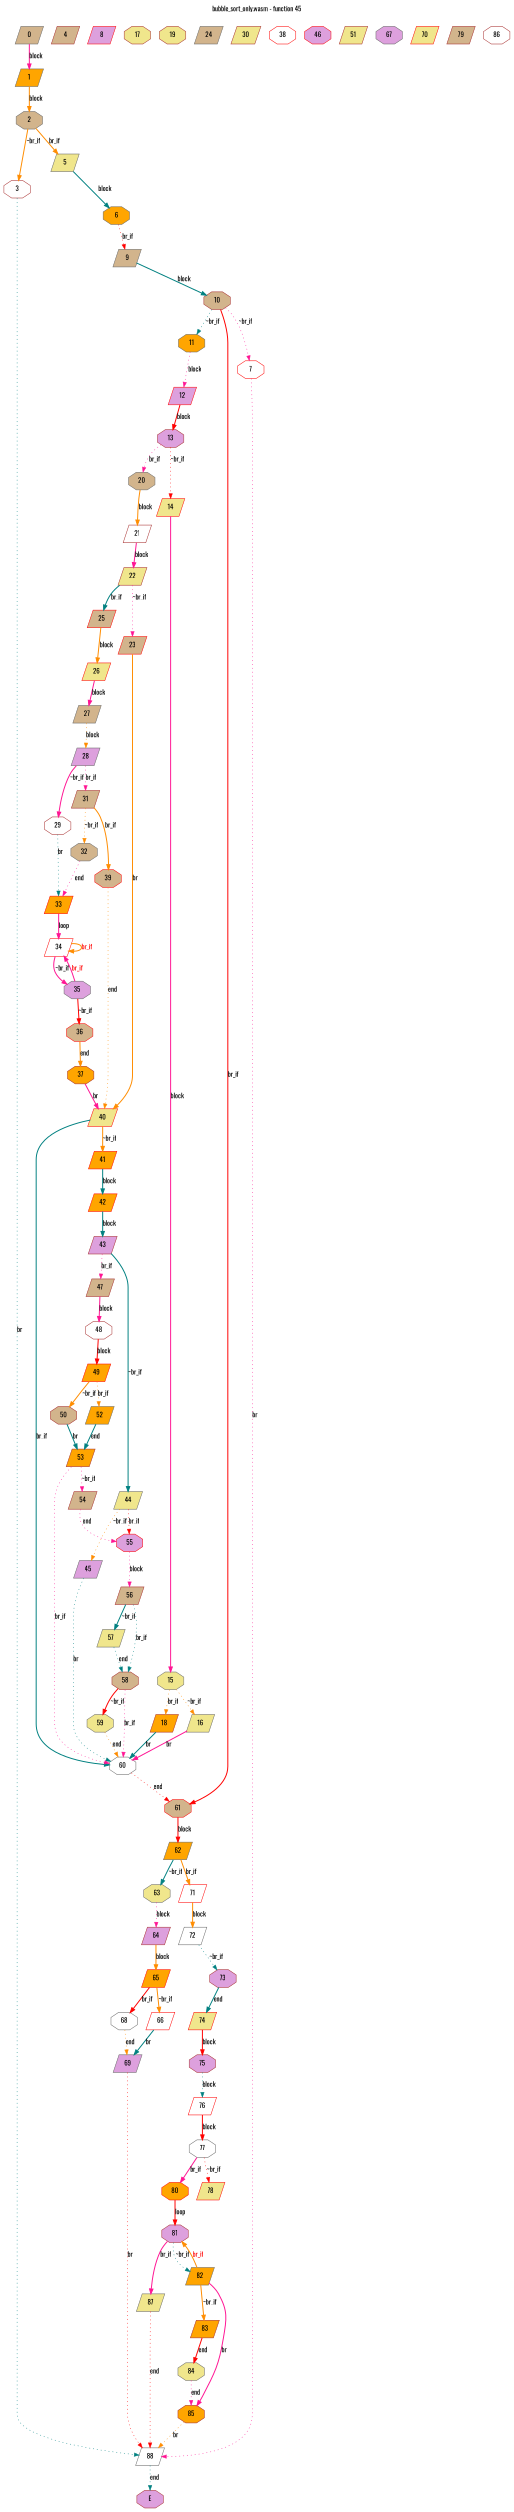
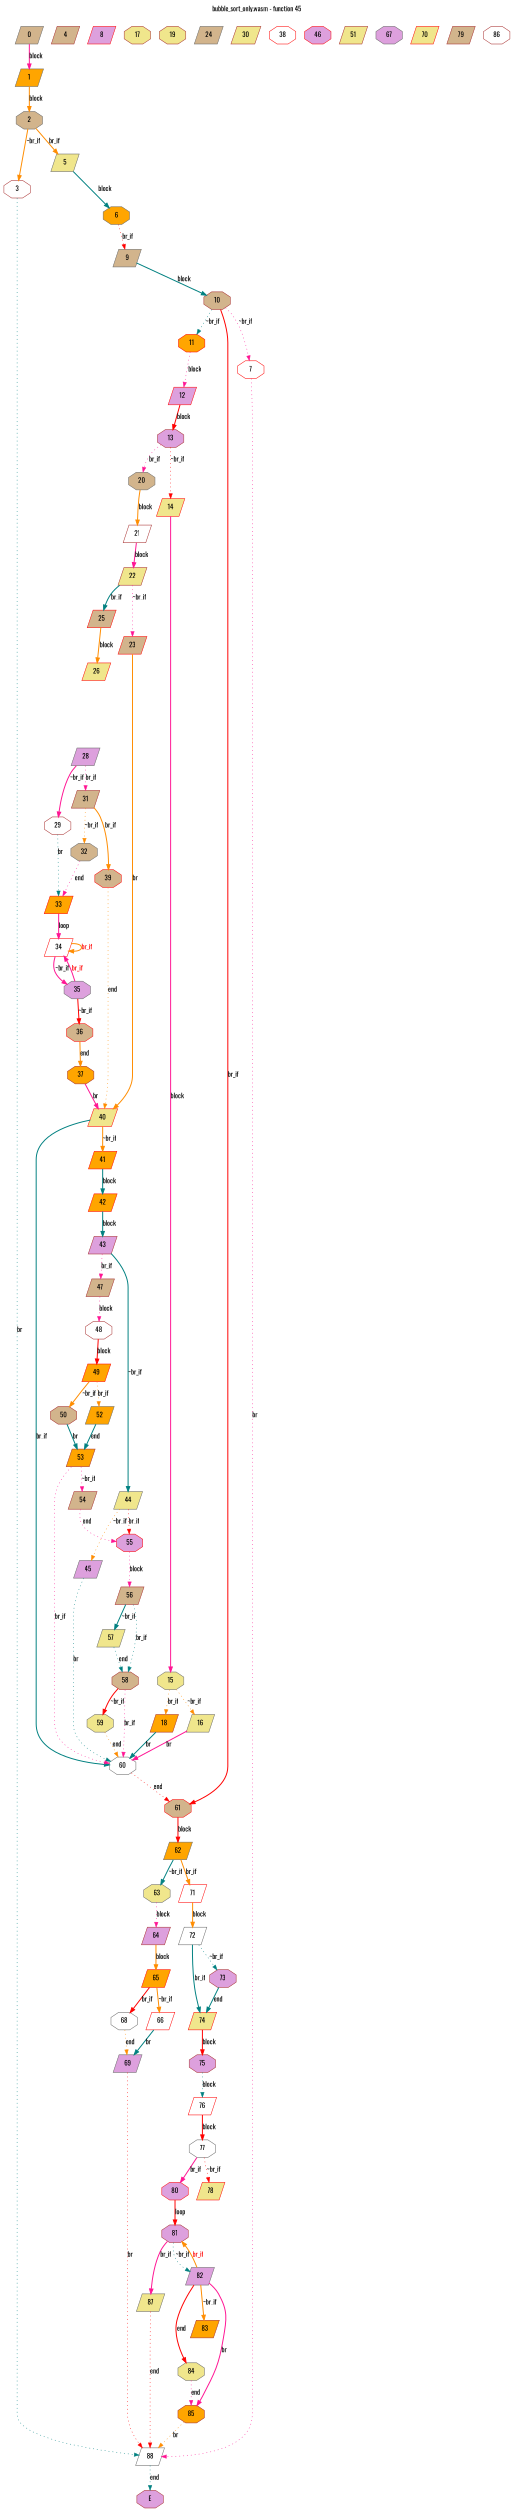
node "11": color gray40 -> red
node "27": removed
edge "47" -> "48": style bold -> dotted
edge "72" -> "74": added, label "br_if"
node "80": fillcolor orange -> plum
node "82": fillcolor orange -> plum
edge "83" -> "84": now "82" -> "84"
